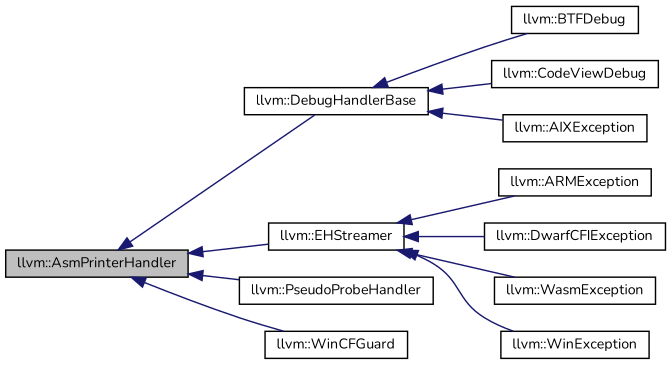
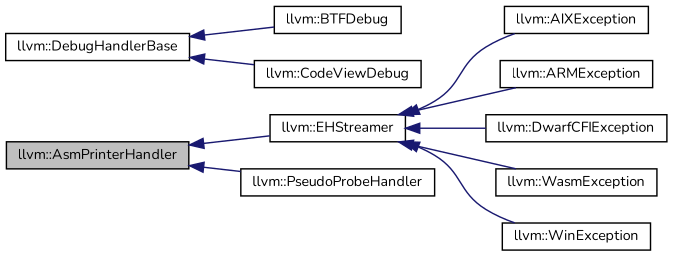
edge "llvm::AIXException" -> "llvm::DebugHandlerBase": now "llvm::AIXException" -> "llvm::EHStreamer"
edge "llvm::DebugHandlerBase" -> "llvm::AsmPrinterHandler": removed
node "llvm::WinCFGuard": removed
